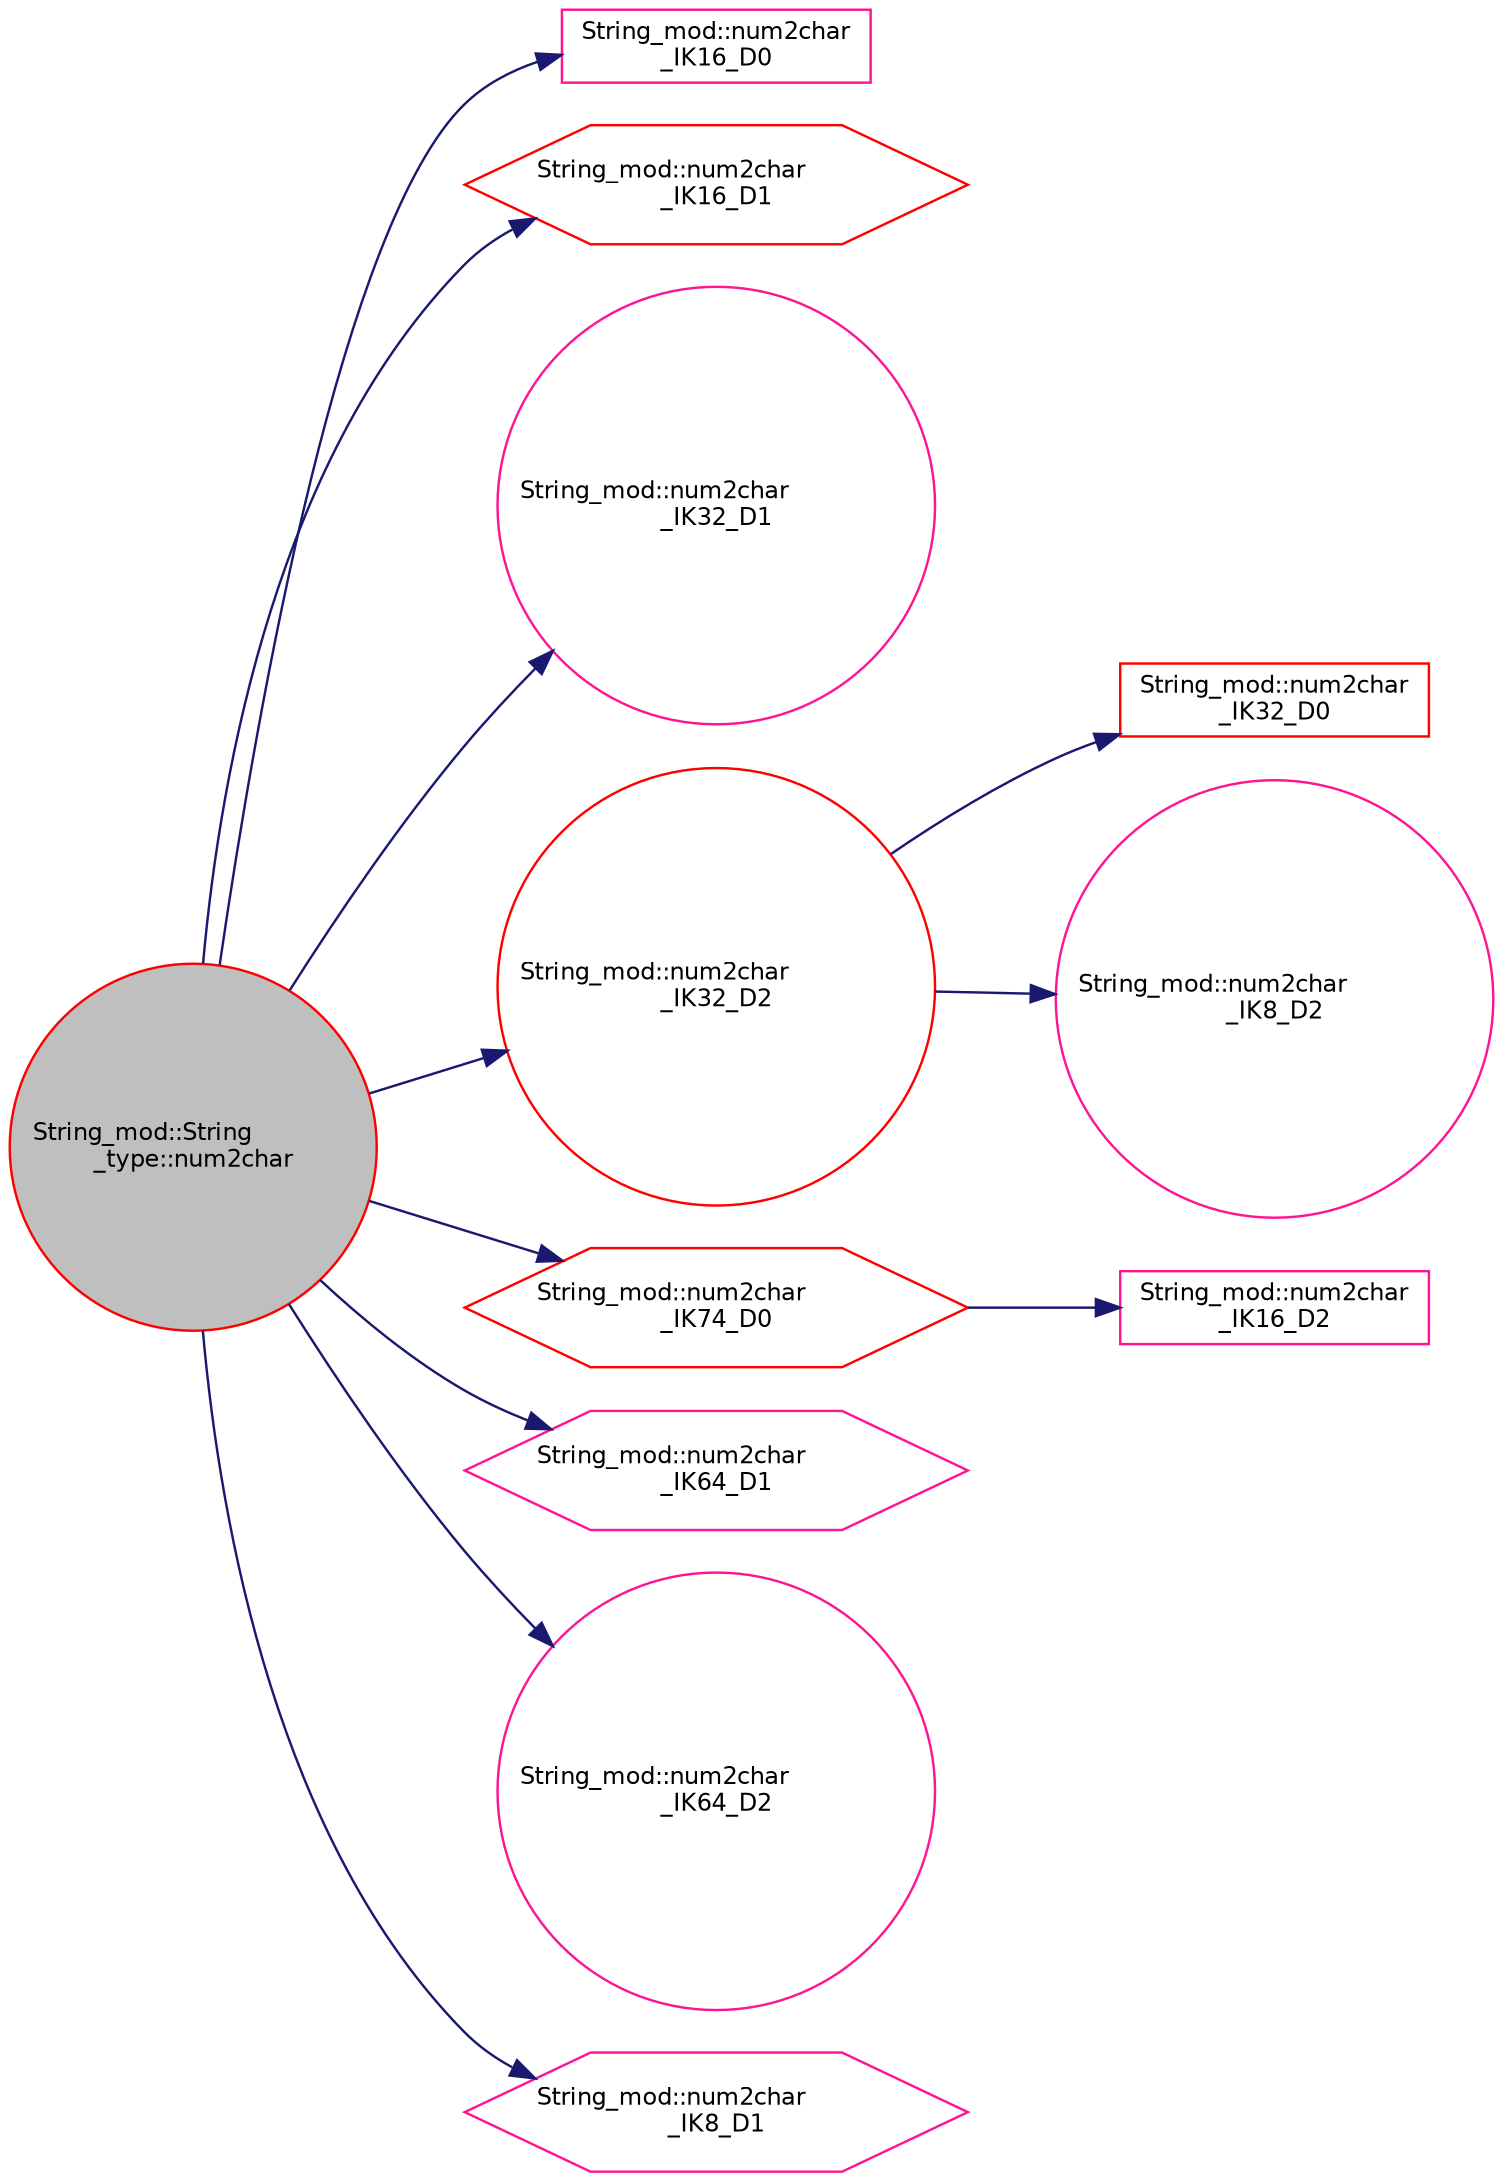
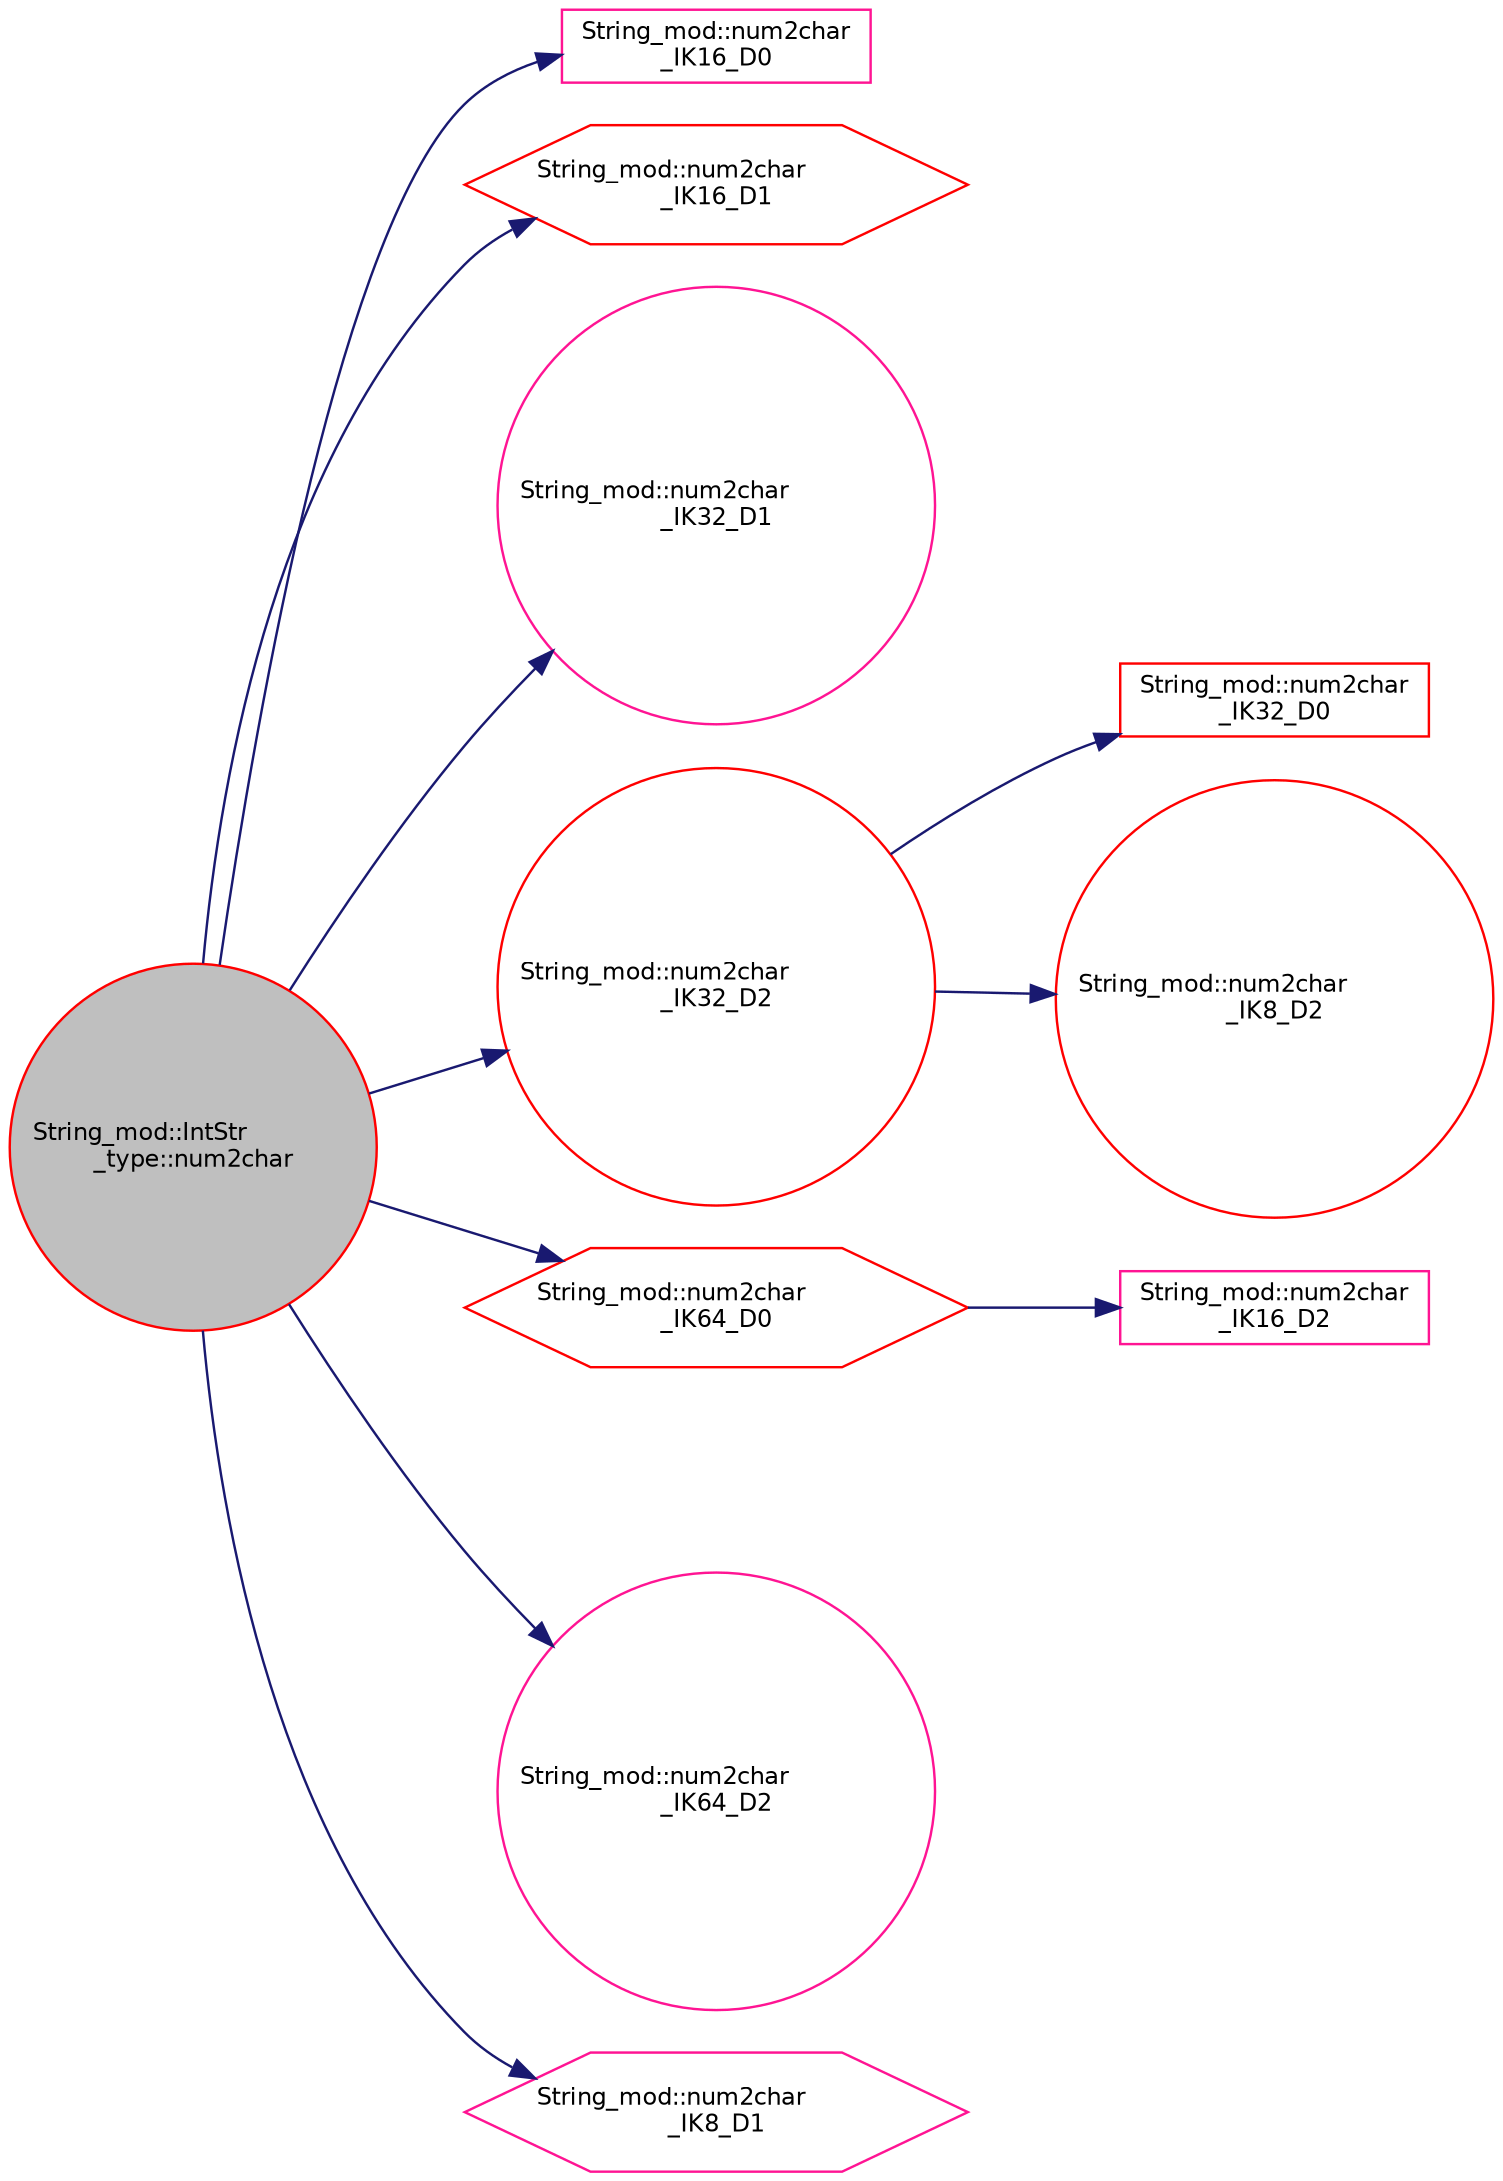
node "String_mod::num2char _IK8_D2": color deeppink -> red
node "String_mod::String _type::num2char": label "String_mod::String _type::num2char" -> "String_mod::IntStr _type::num2char"
node "String_mod::num2char _IK74_D0": label "String_mod::num2char _IK74_D0" -> "String_mod::num2char _IK64_D0"
node "String_mod::num2char _IK64_D1": removed
